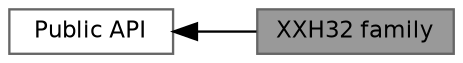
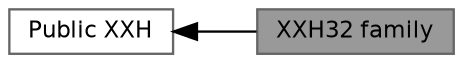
node "Public API": label "Public API" -> "Public XXH"
